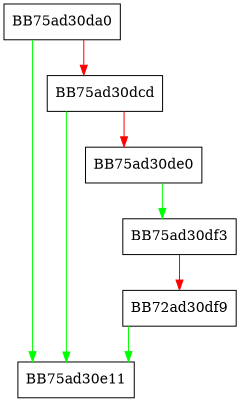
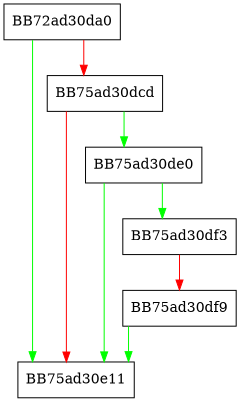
node "BB75ad30da0": label "BB75ad30da0" -> "BB72ad30da0"
edge "BB75ad30dcd" -> "BB75ad30de0": color red -> green
edge "BB75ad30dcd" -> "BB75ad30e11": color green -> red
edge "BB75ad30de0" -> "BB75ad30e11": added
node "BB72ad30df9": label "BB72ad30df9" -> "BB75ad30df9"
